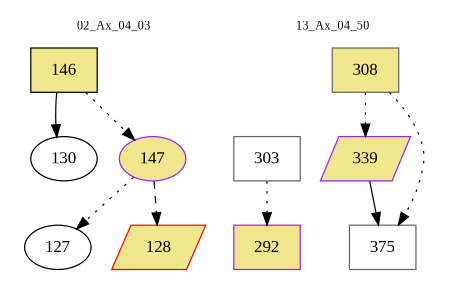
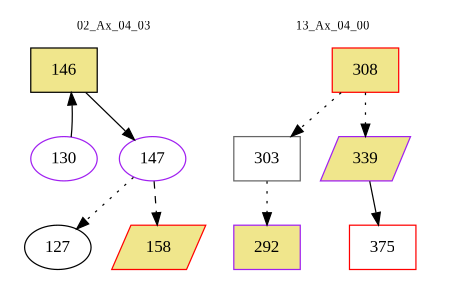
cluster "13_Ax_04_50": label "13_Ax_04_50" -> "13_Ax_04_00"
node "308": color gray40 -> red
edge "146" -> "130": reversed
edge "146" -> "147": style dotted -> solid
edge "308" -> "375": now "308" -> "303"
node "130": color black -> purple
node "147": fillcolor khaki -> white
node "128": label "128" -> "158"
node "375": color gray40 -> red
